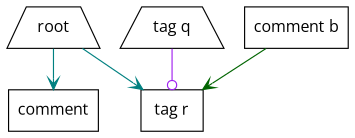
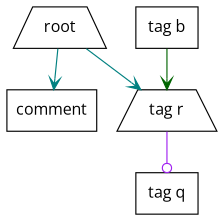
node "tag q": shape trapezium -> box
node "comment b": label "comment b" -> "tag b"
edge "tag q" -> "tag r": reversed
node "tag r": shape box -> trapezium
